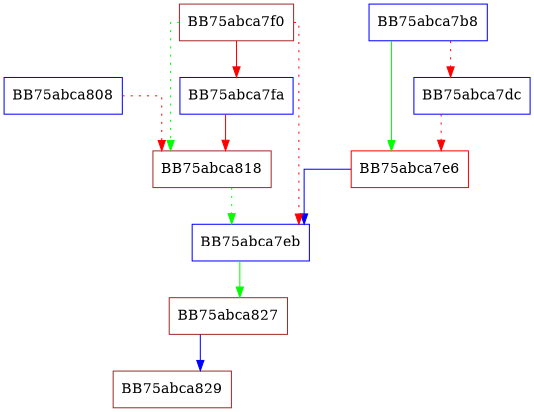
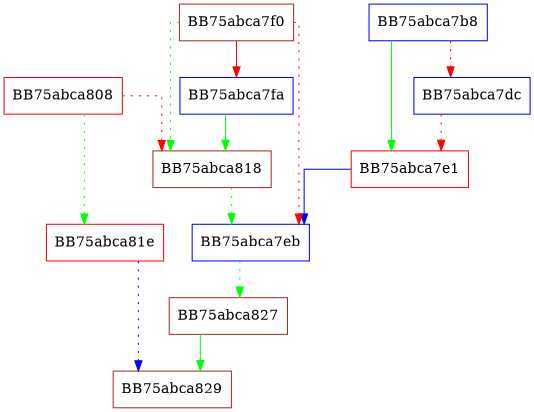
node "BB75abca808": color blue -> red
edge "BB75abca7fa" -> "BB75abca818": color red -> green
node "BB75abca7e6": label "BB75abca7e6" -> "BB75abca7e1"
node "BB75abca81e": added
edge "BB75abca7eb" -> "BB75abca827": style solid -> dotted
edge "BB75abca827" -> "BB75abca829": color blue -> green
